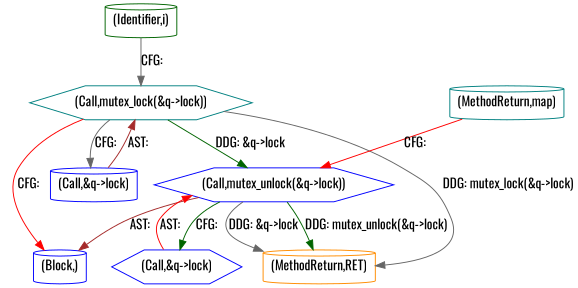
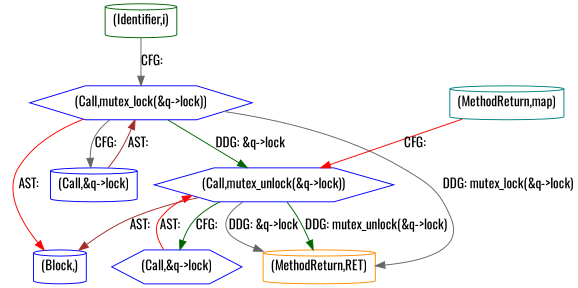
node "(Call,mutex_lock(&q->lock))": color teal -> blue
edge "(Call,mutex_lock(&q->lock))" -> "(Block,)": label "CFG: " -> "AST: "
